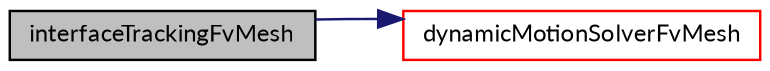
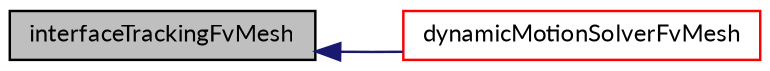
edge "interfaceTrackingFvMesh" -> "dynamicMotionSolverFvMesh": reversed
